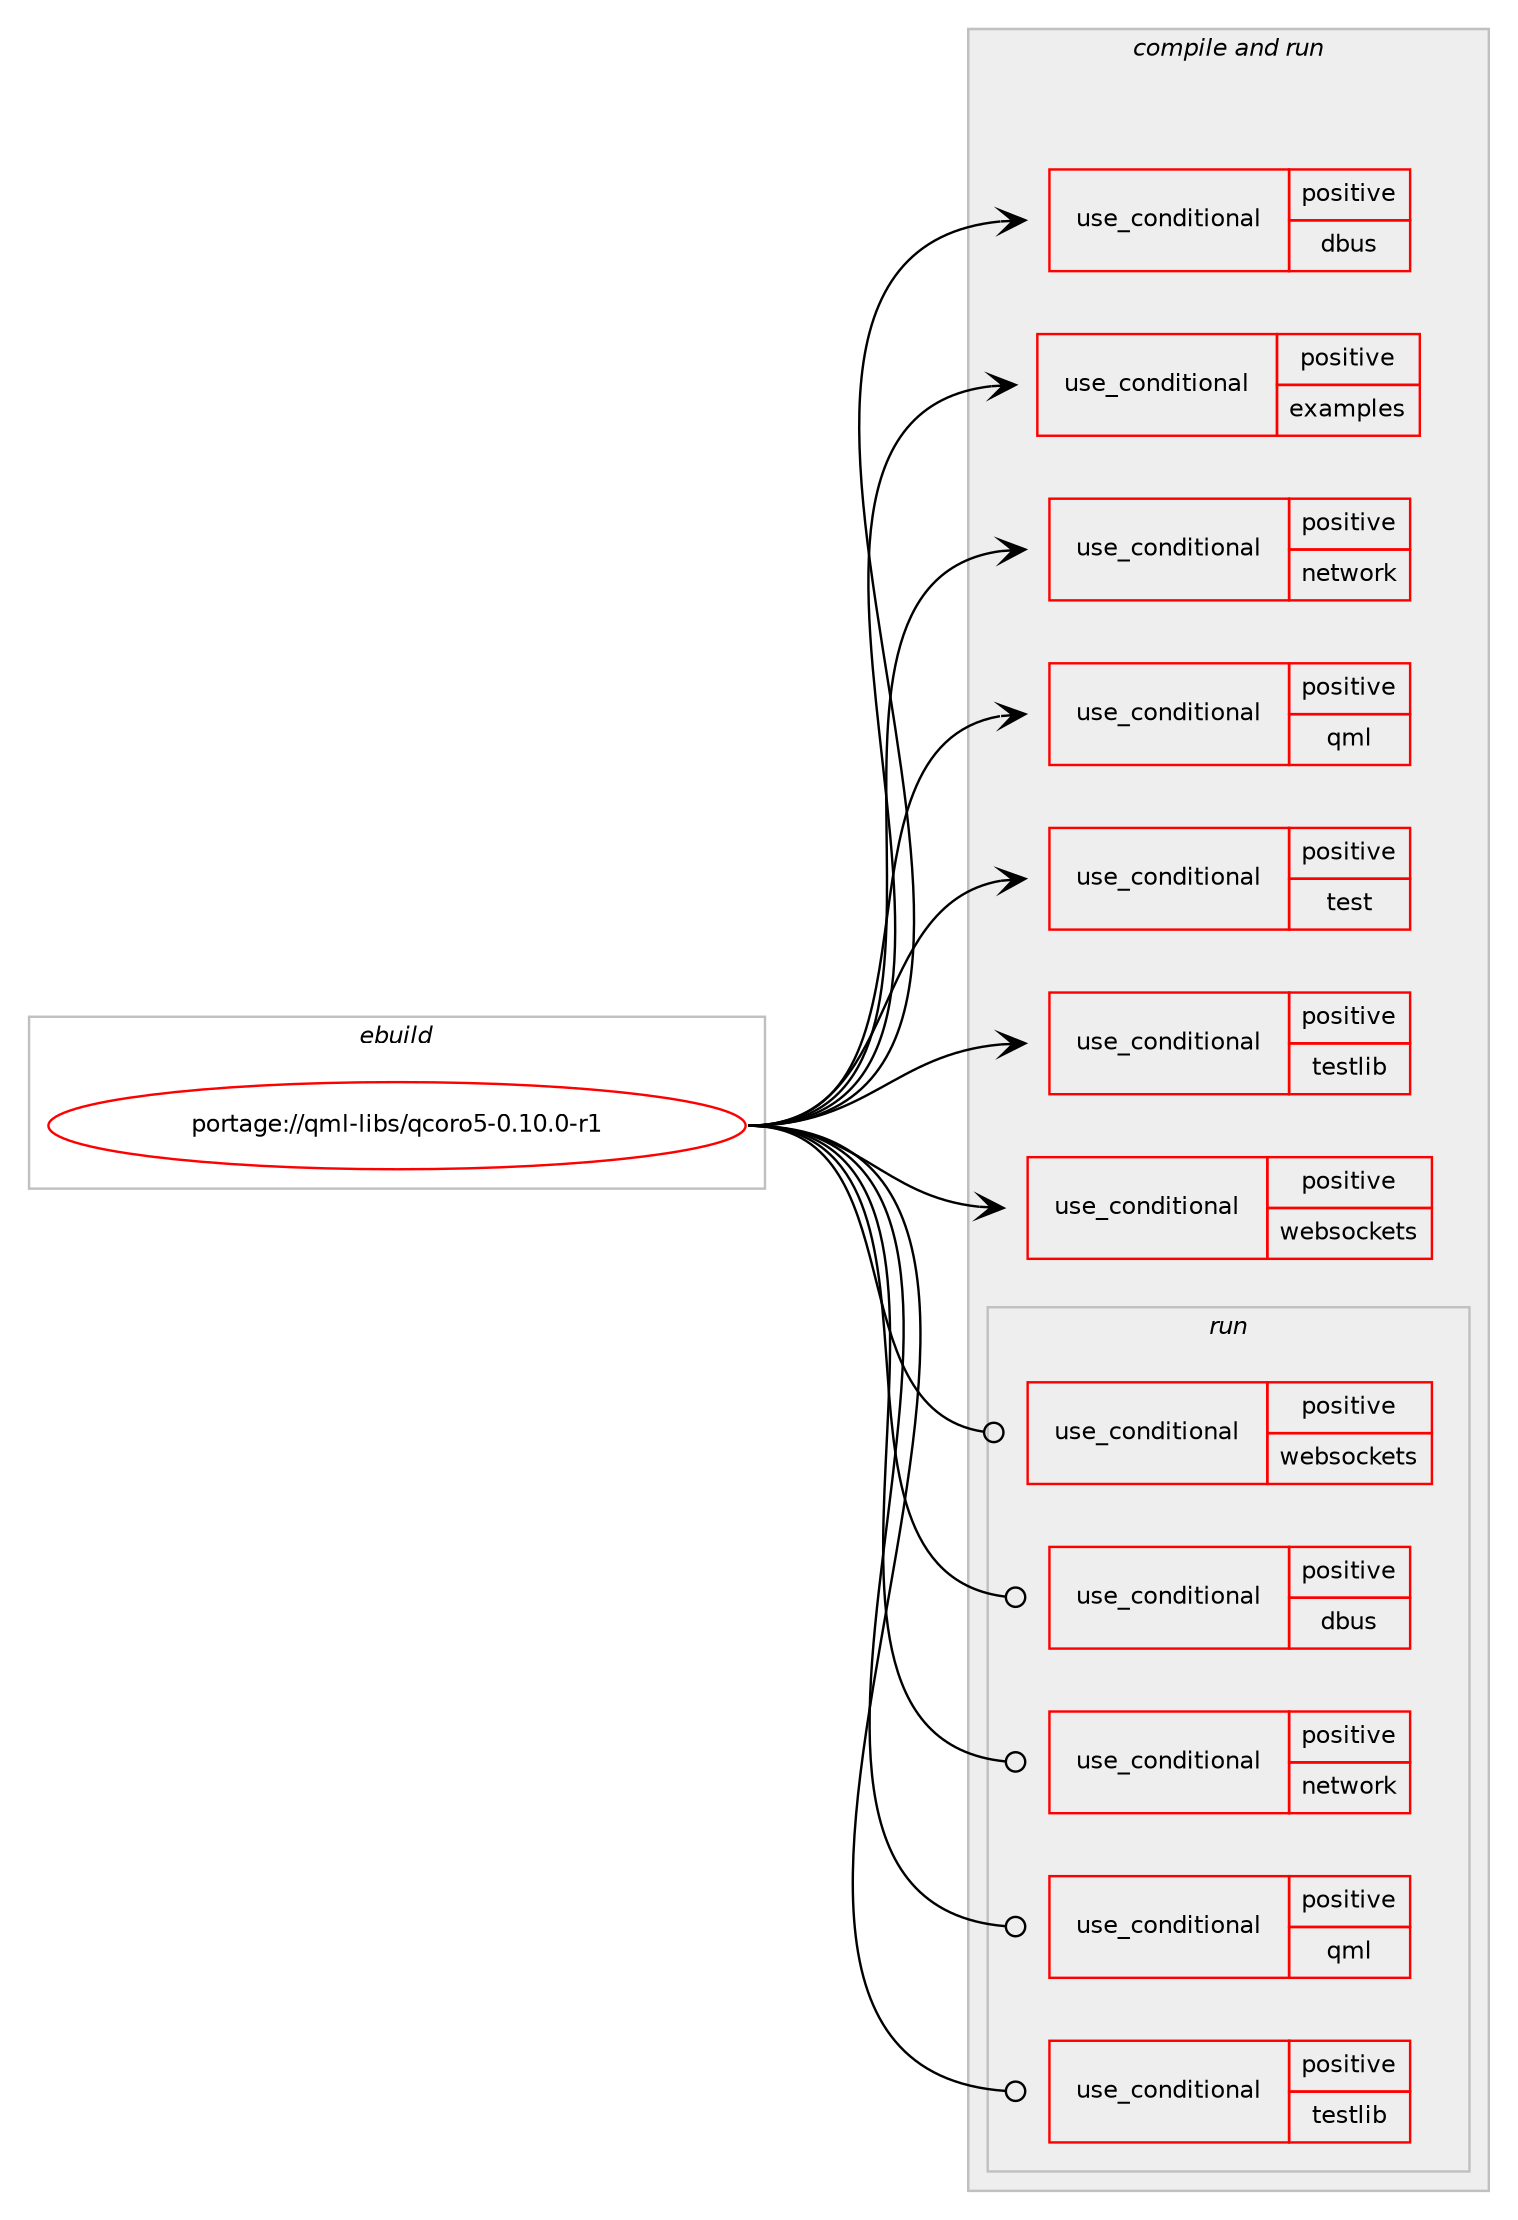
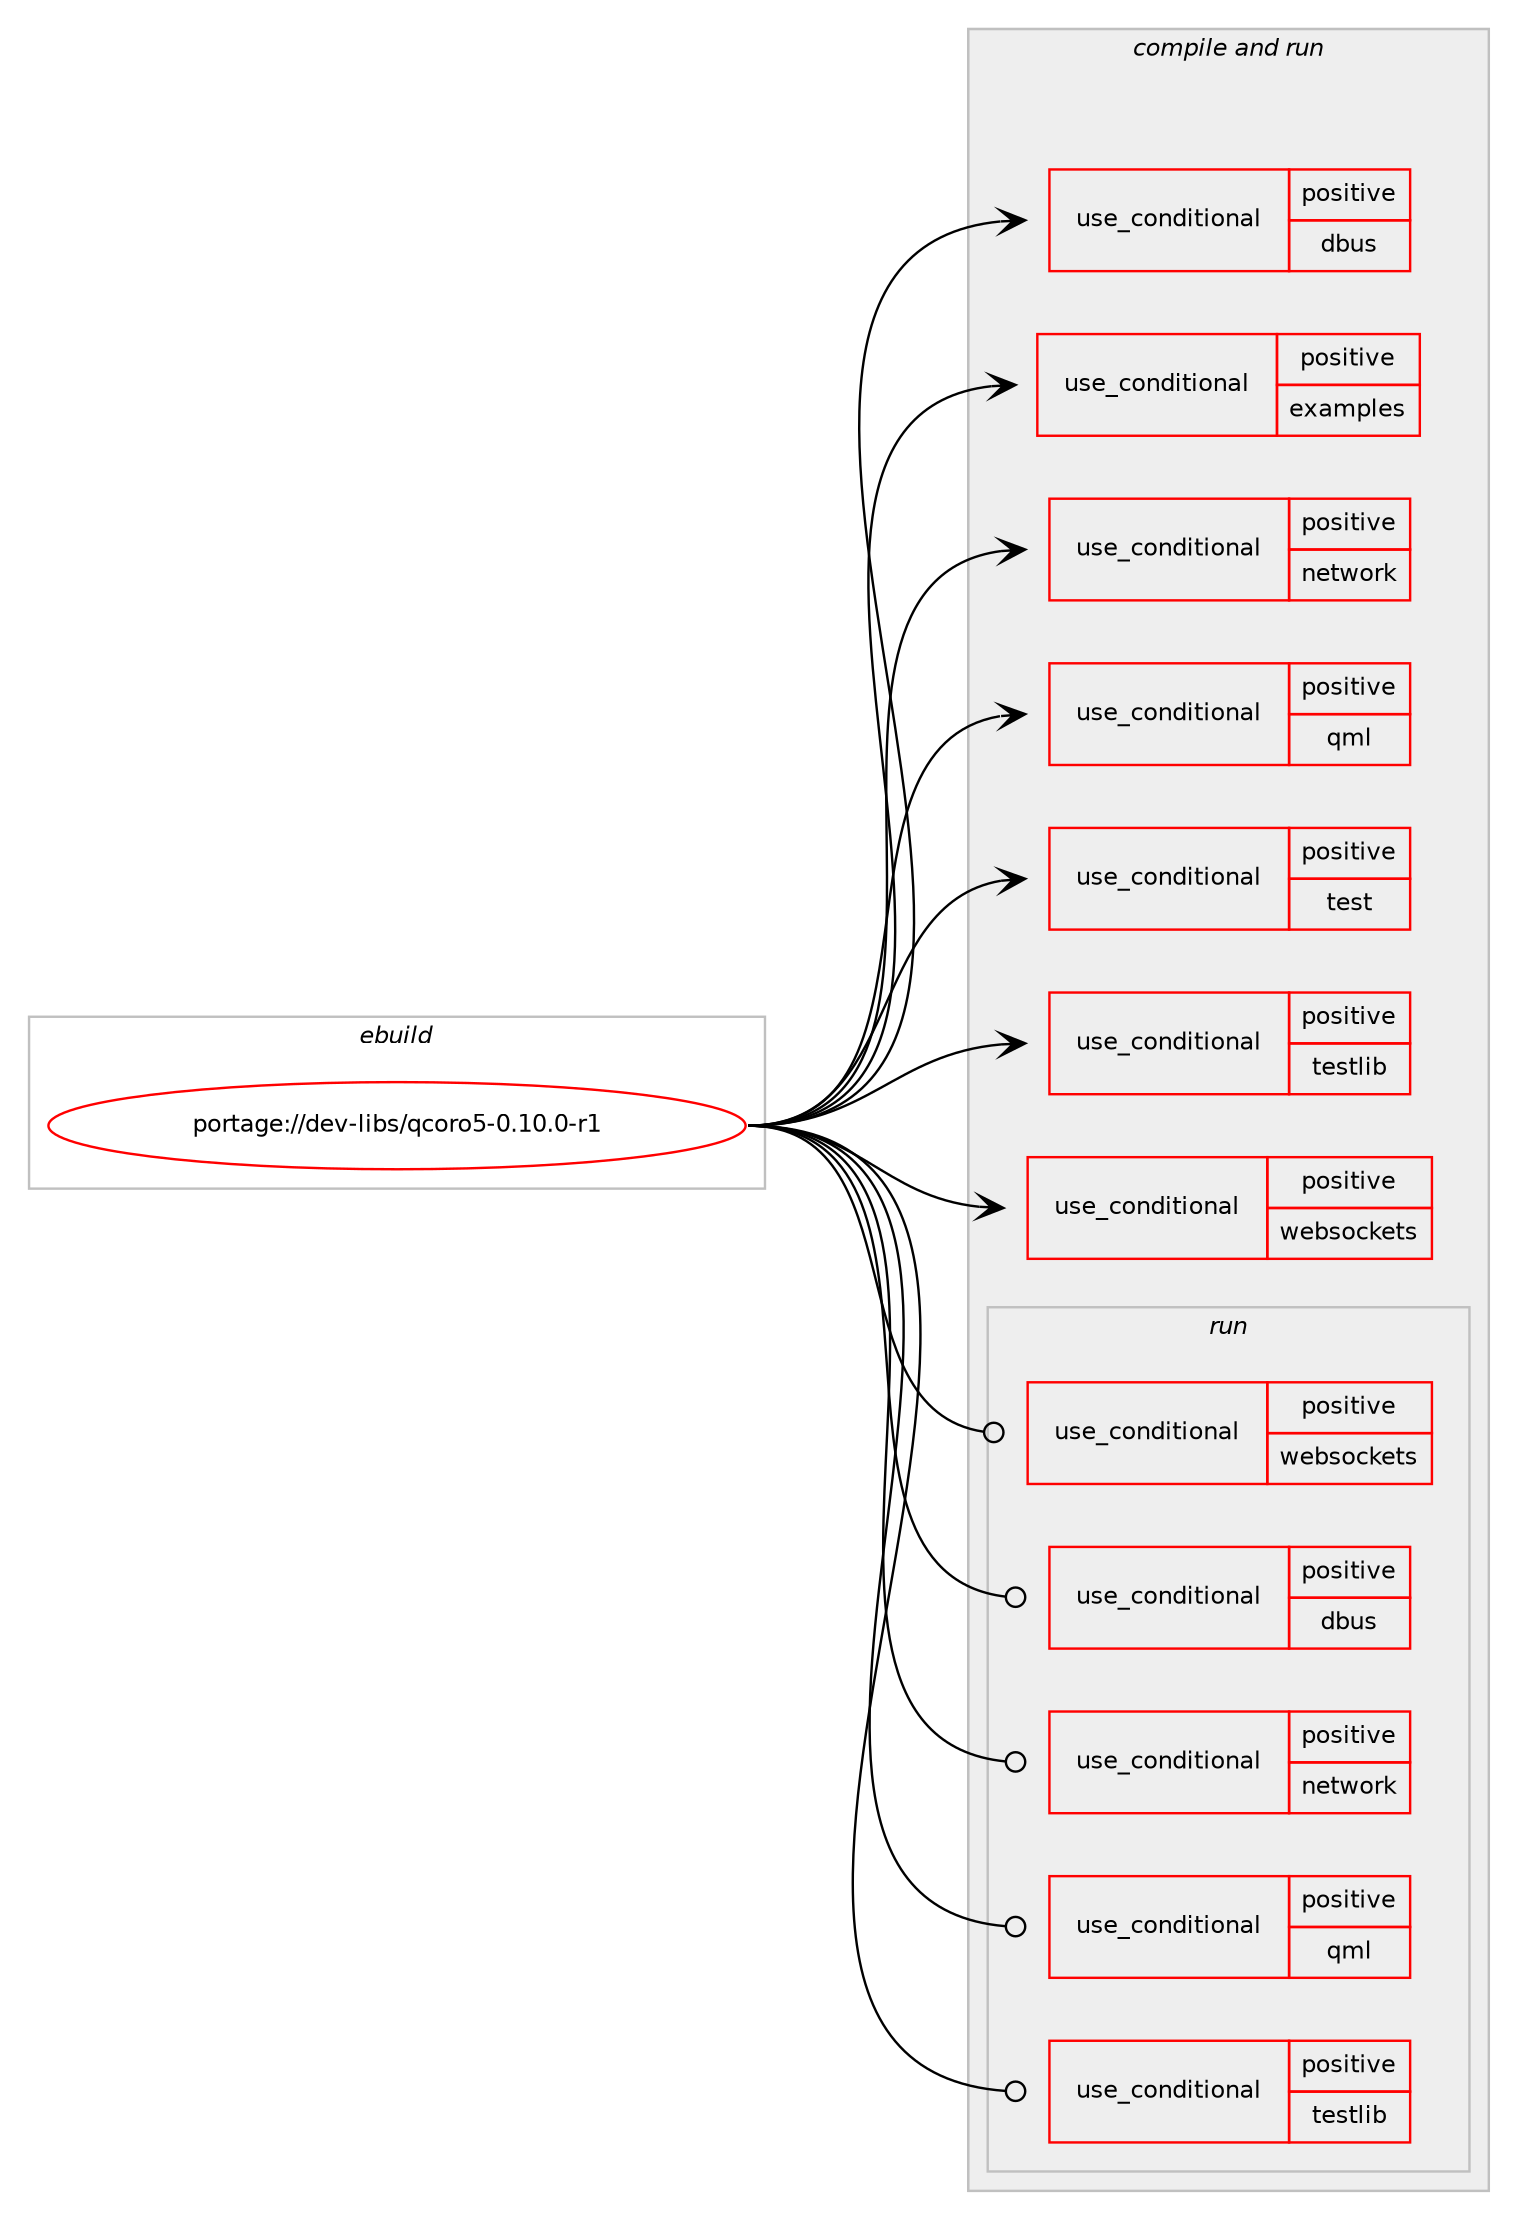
node "portage://qml-libs/qcoro5-0.10.0-r1": label "portage://qml-libs/qcoro5-0.10.0-r1" -> "portage://dev-libs/qcoro5-0.10.0-r1"
